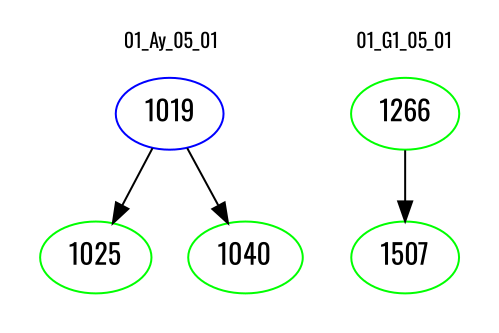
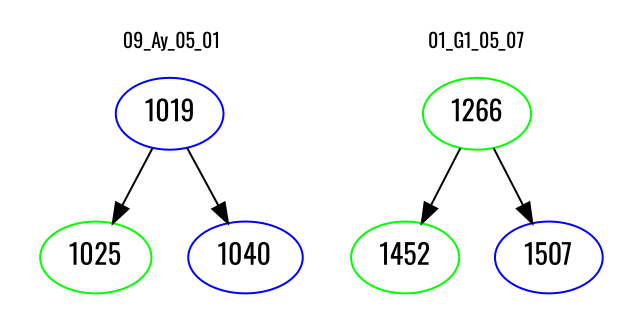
cluster "01_Ay_05_01": label "01_Ay_05_01" -> "09_Ay_05_01"
cluster "01_G1_05_01": label "01_G1_05_01" -> "01_G1_05_07"
node "1040": color green -> blue
node "1507": color green -> blue
node "1452": added
